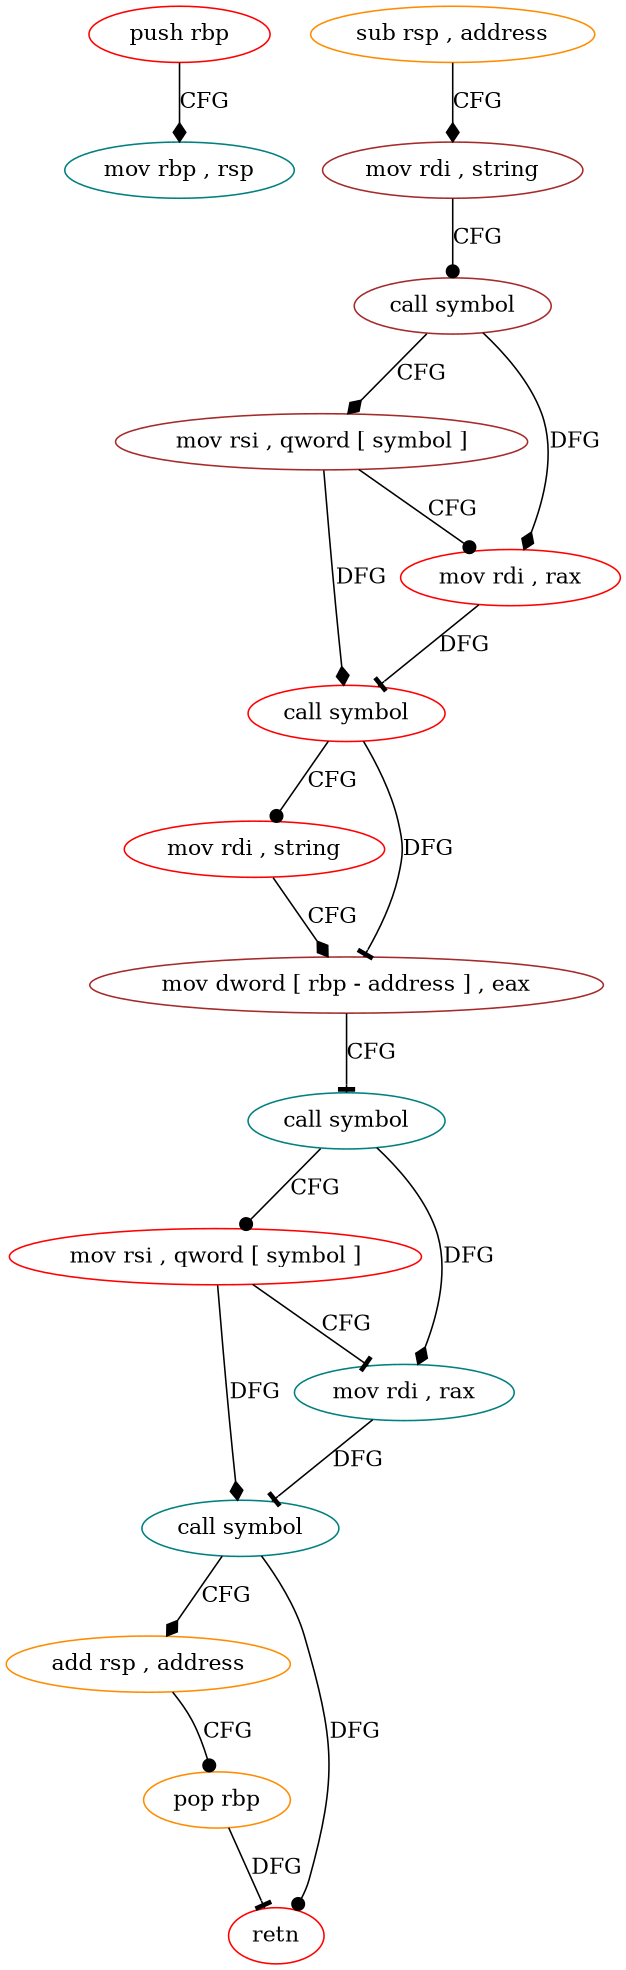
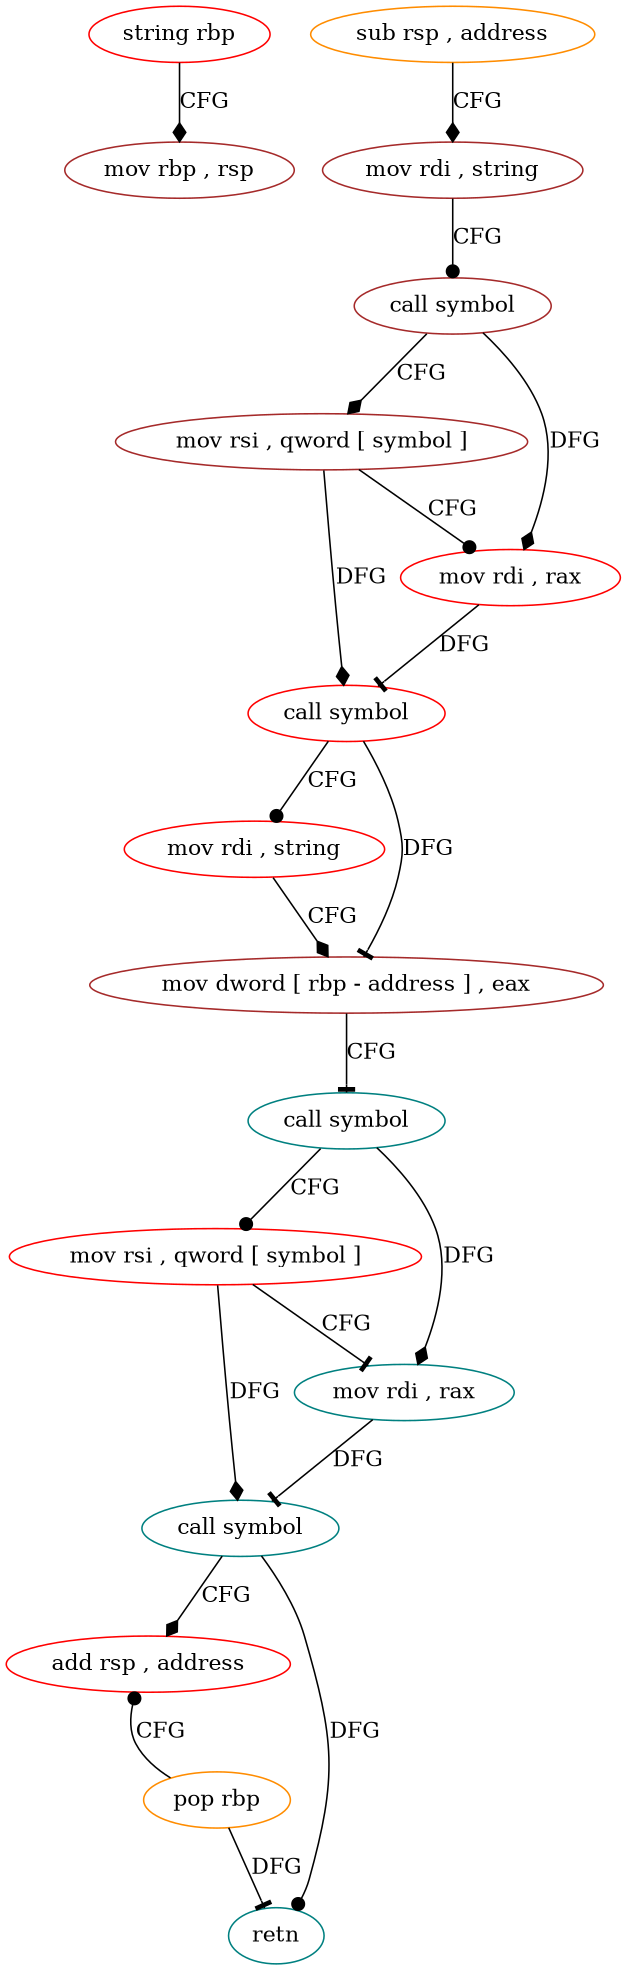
node "push rbp": label "push rbp" -> "string rbp"
node "mov rbp , rsp": color teal -> brown
node "add rsp , address": color darkorange -> red
edge "add rsp , address" -> "pop rbp": reversed
node "retn": color red -> teal
